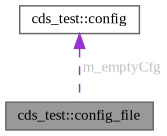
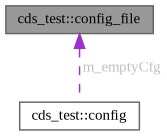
edge "cds_test::config_file" -> "cds_test::config": reversed
